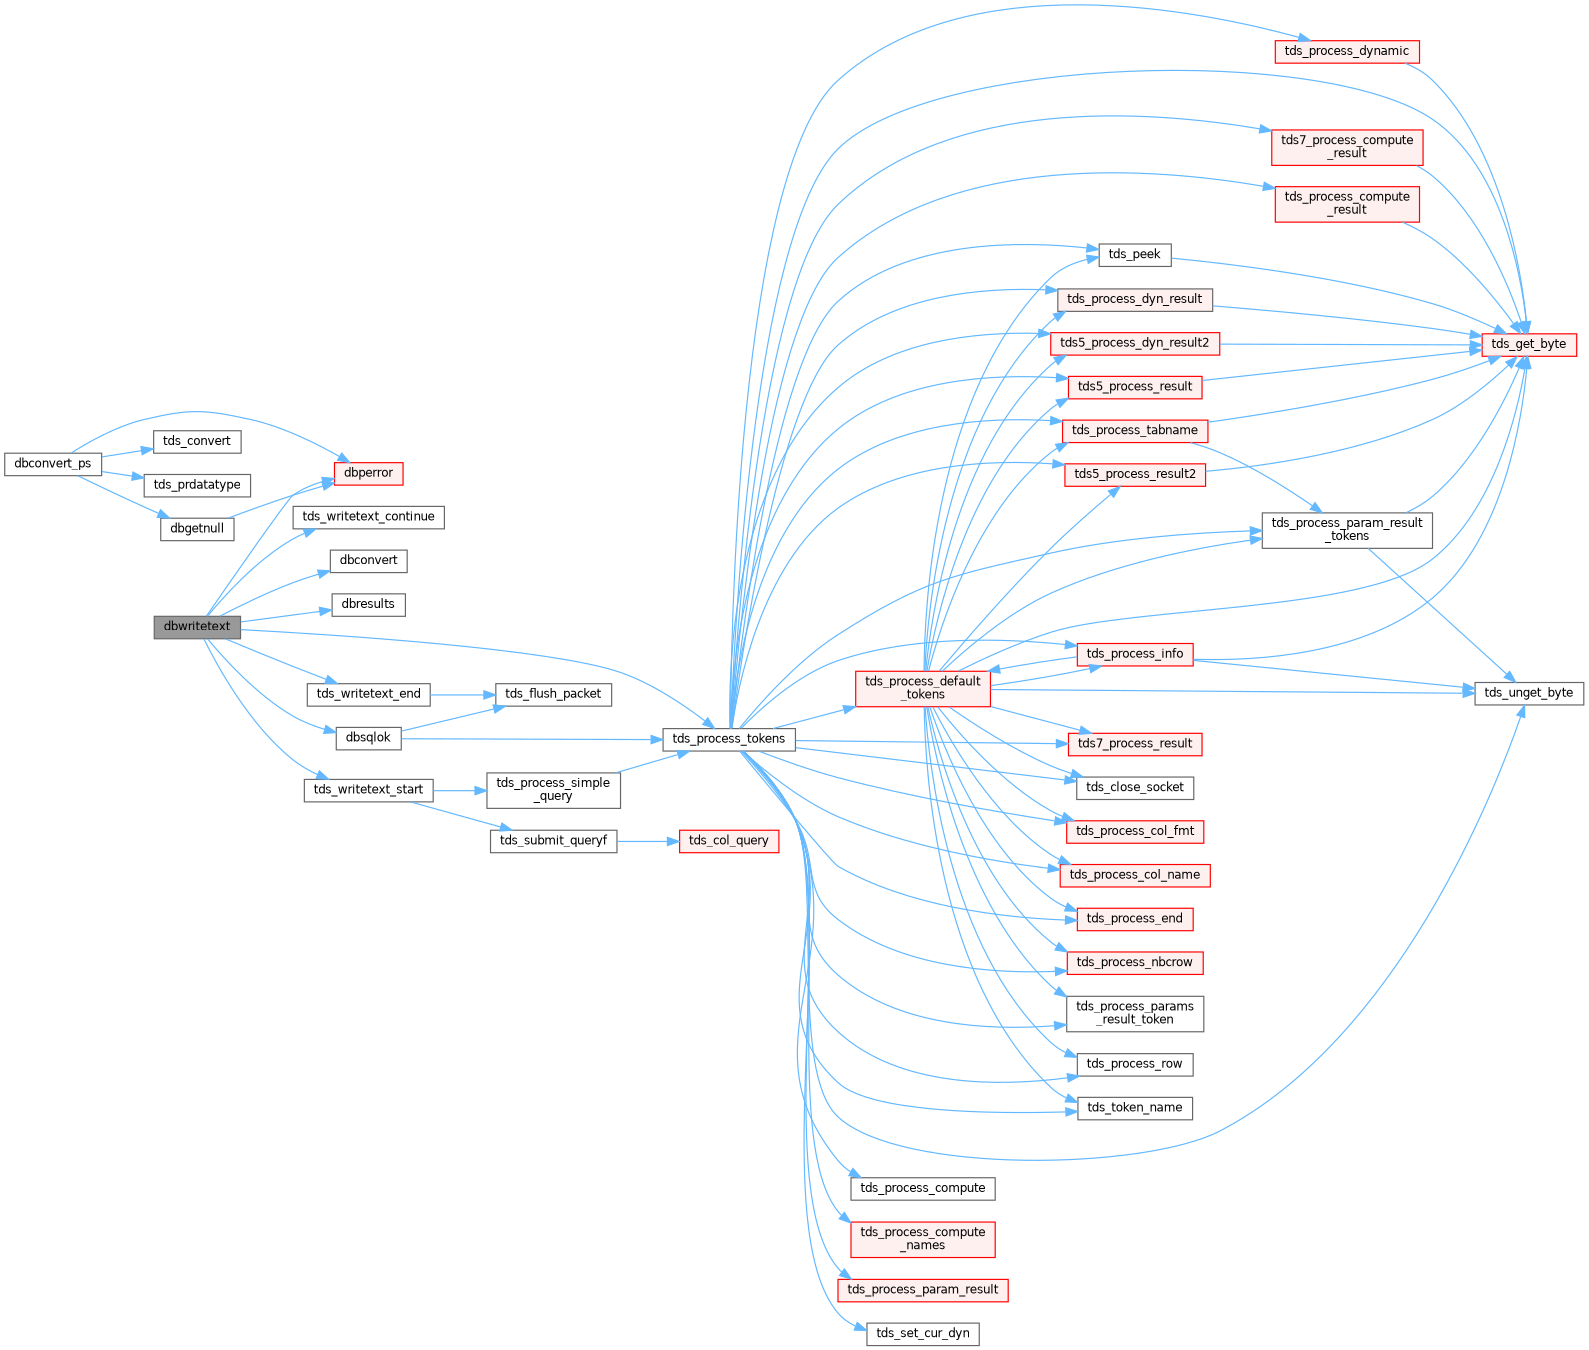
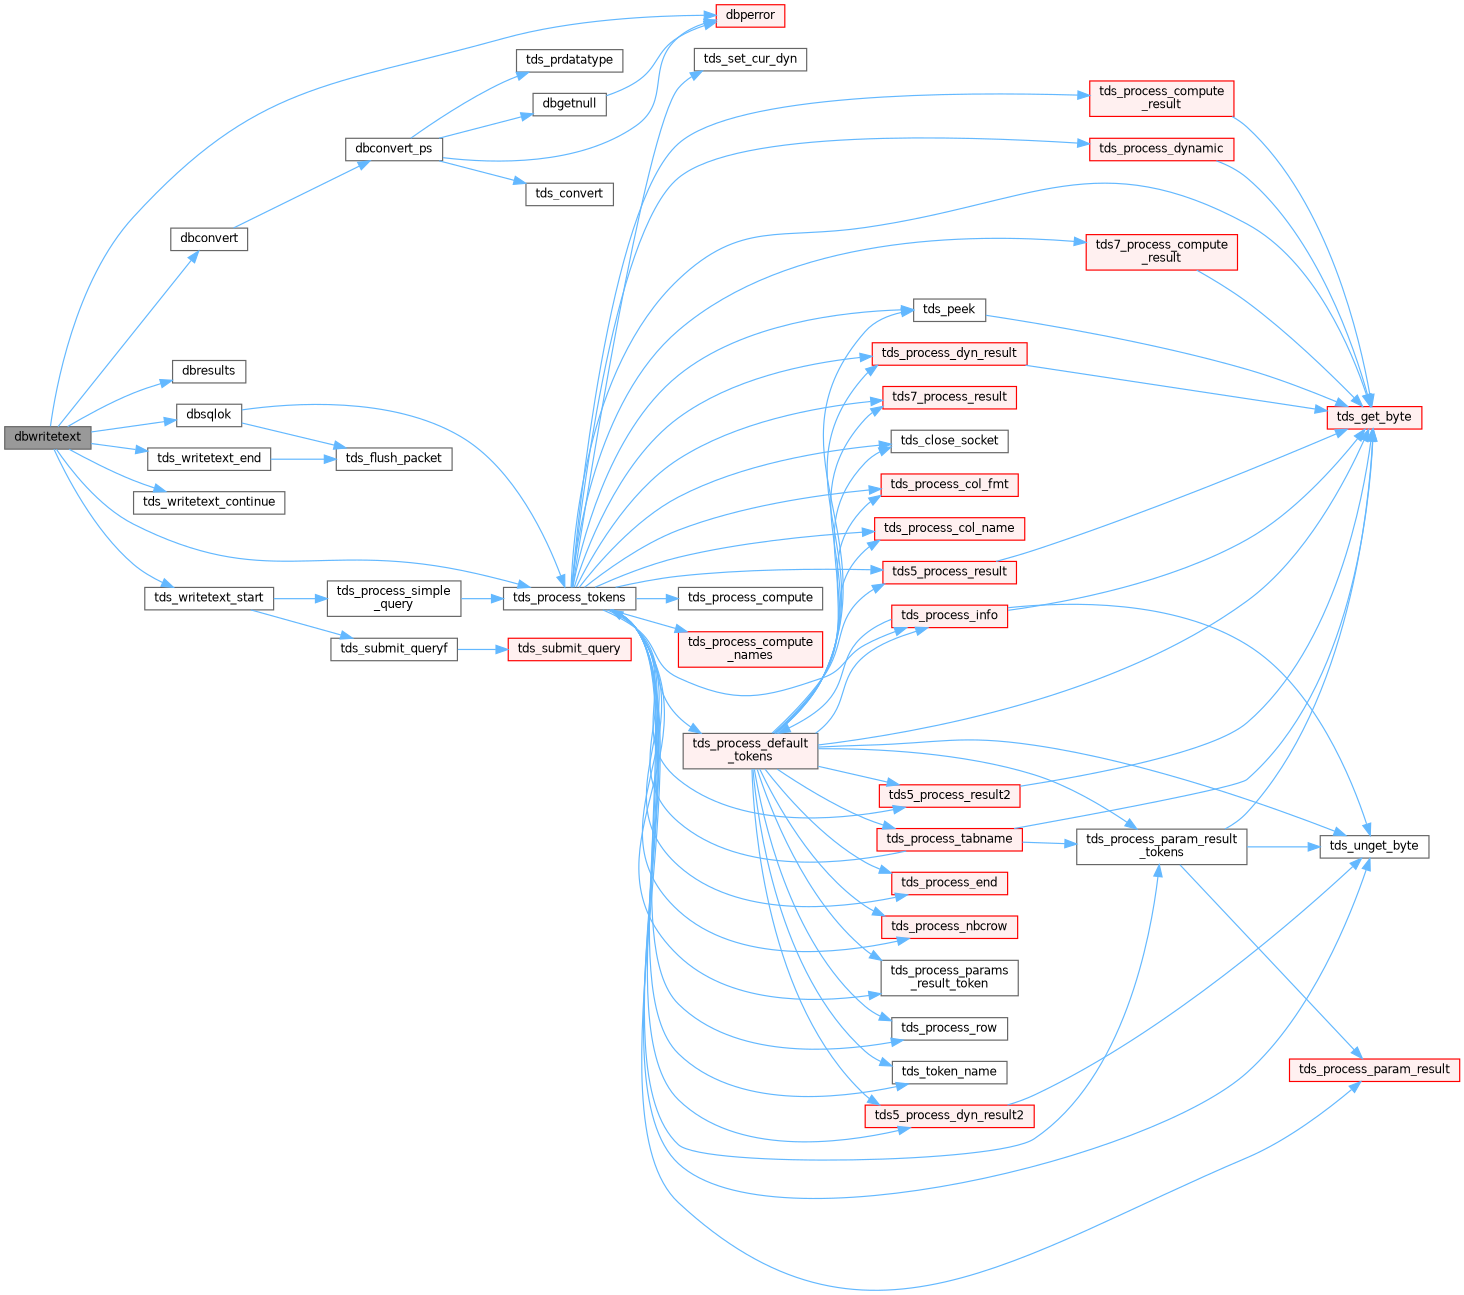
edge "dbconvert" -> "dbconvert_ps": added
node "tds_process_dyn_result": color grey40 -> red
edge "tds5_process_dyn_result2" -> "tds_get_byte": now "tds5_process_dyn_result2" -> "tds_unget_byte"
edge "tds_process_tokens" -> "tds_process_tabname": reversed
node "tds_process_default _tokens": color red -> grey40
node "tds_col_query": label "tds_col_query" -> "tds_submit_query"
edge "tds_process_param_result _tokens" -> "tds_process_param_result": added
